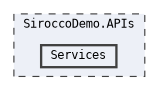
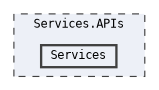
cluster "SiroccoDemo.APIs": label "SiroccoDemo.APIs" -> "Services.APIs"
